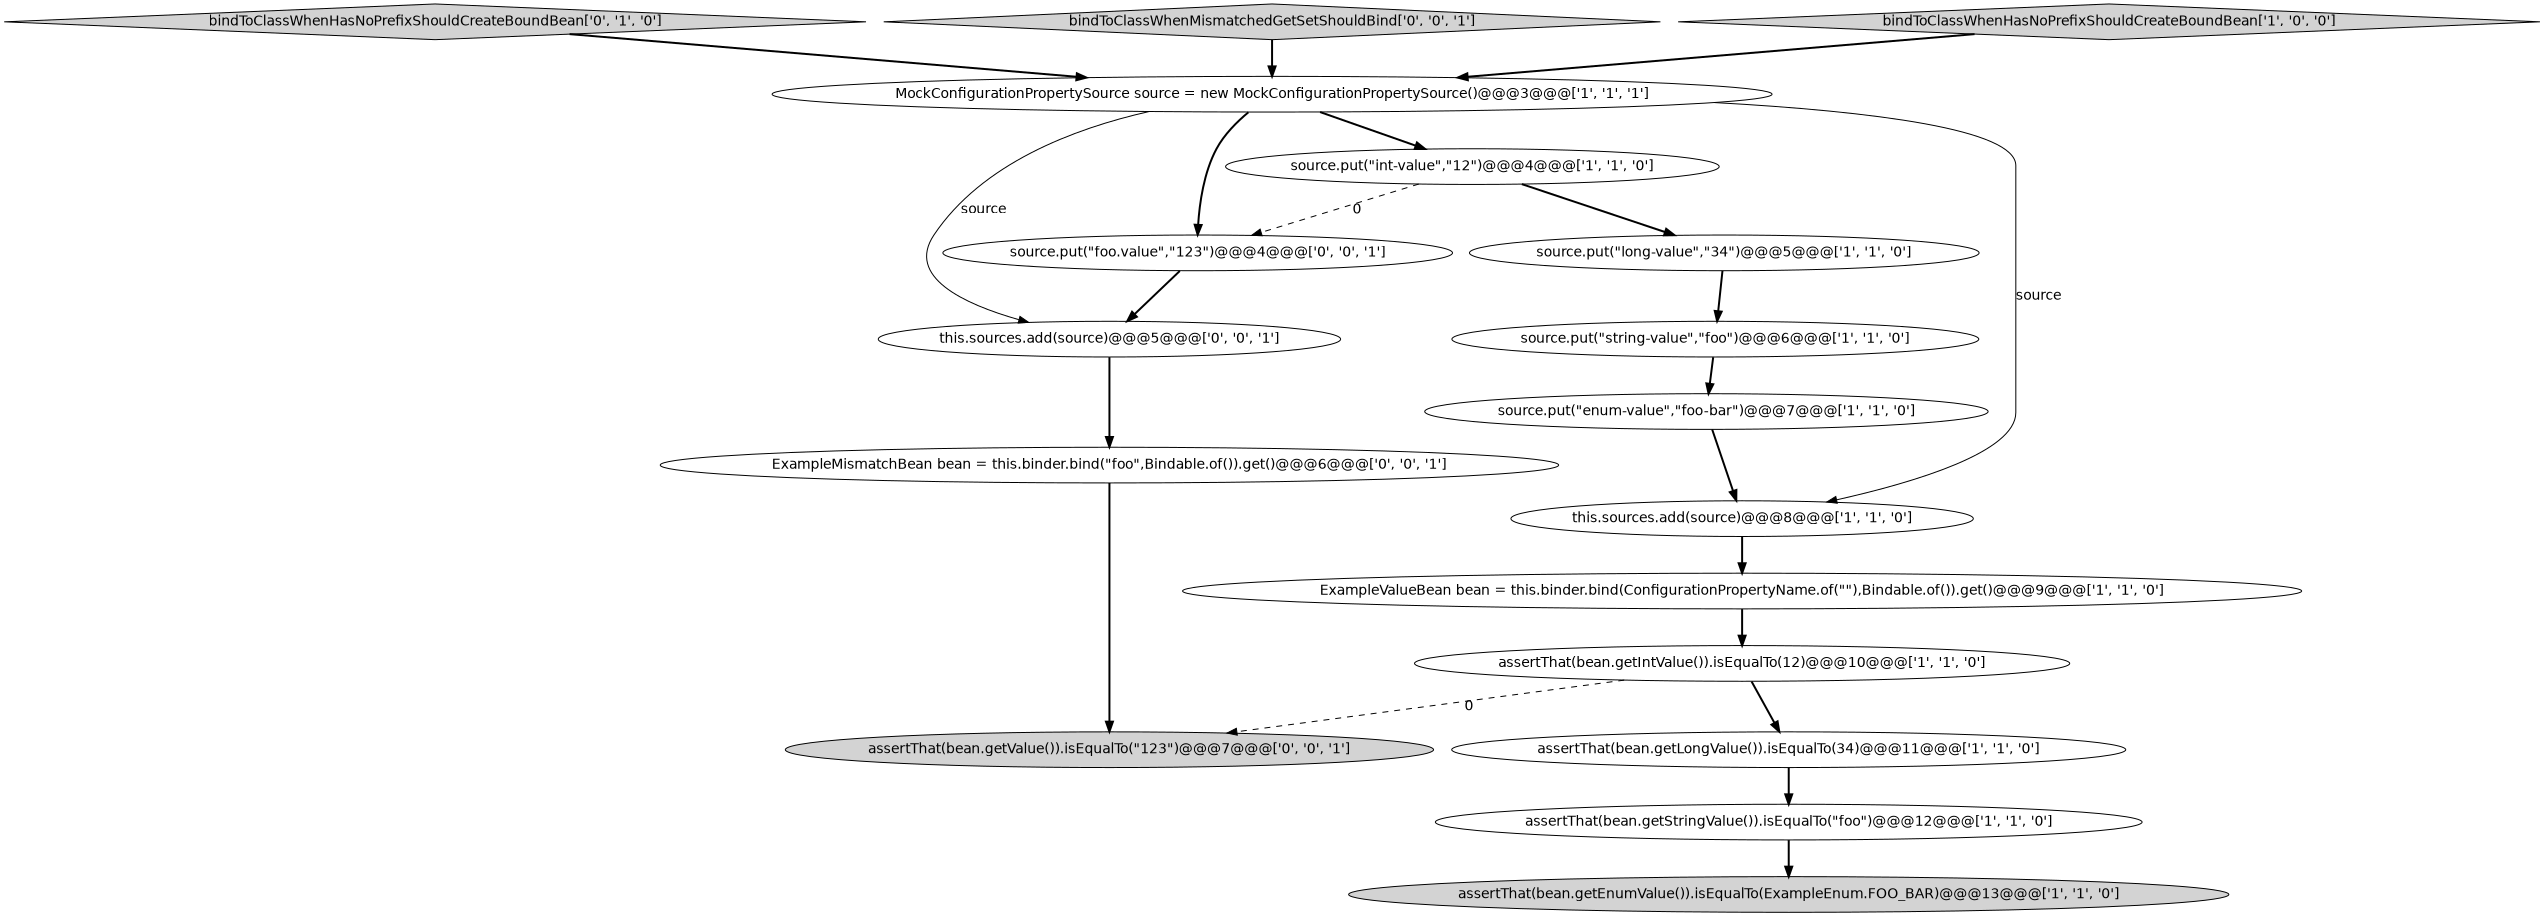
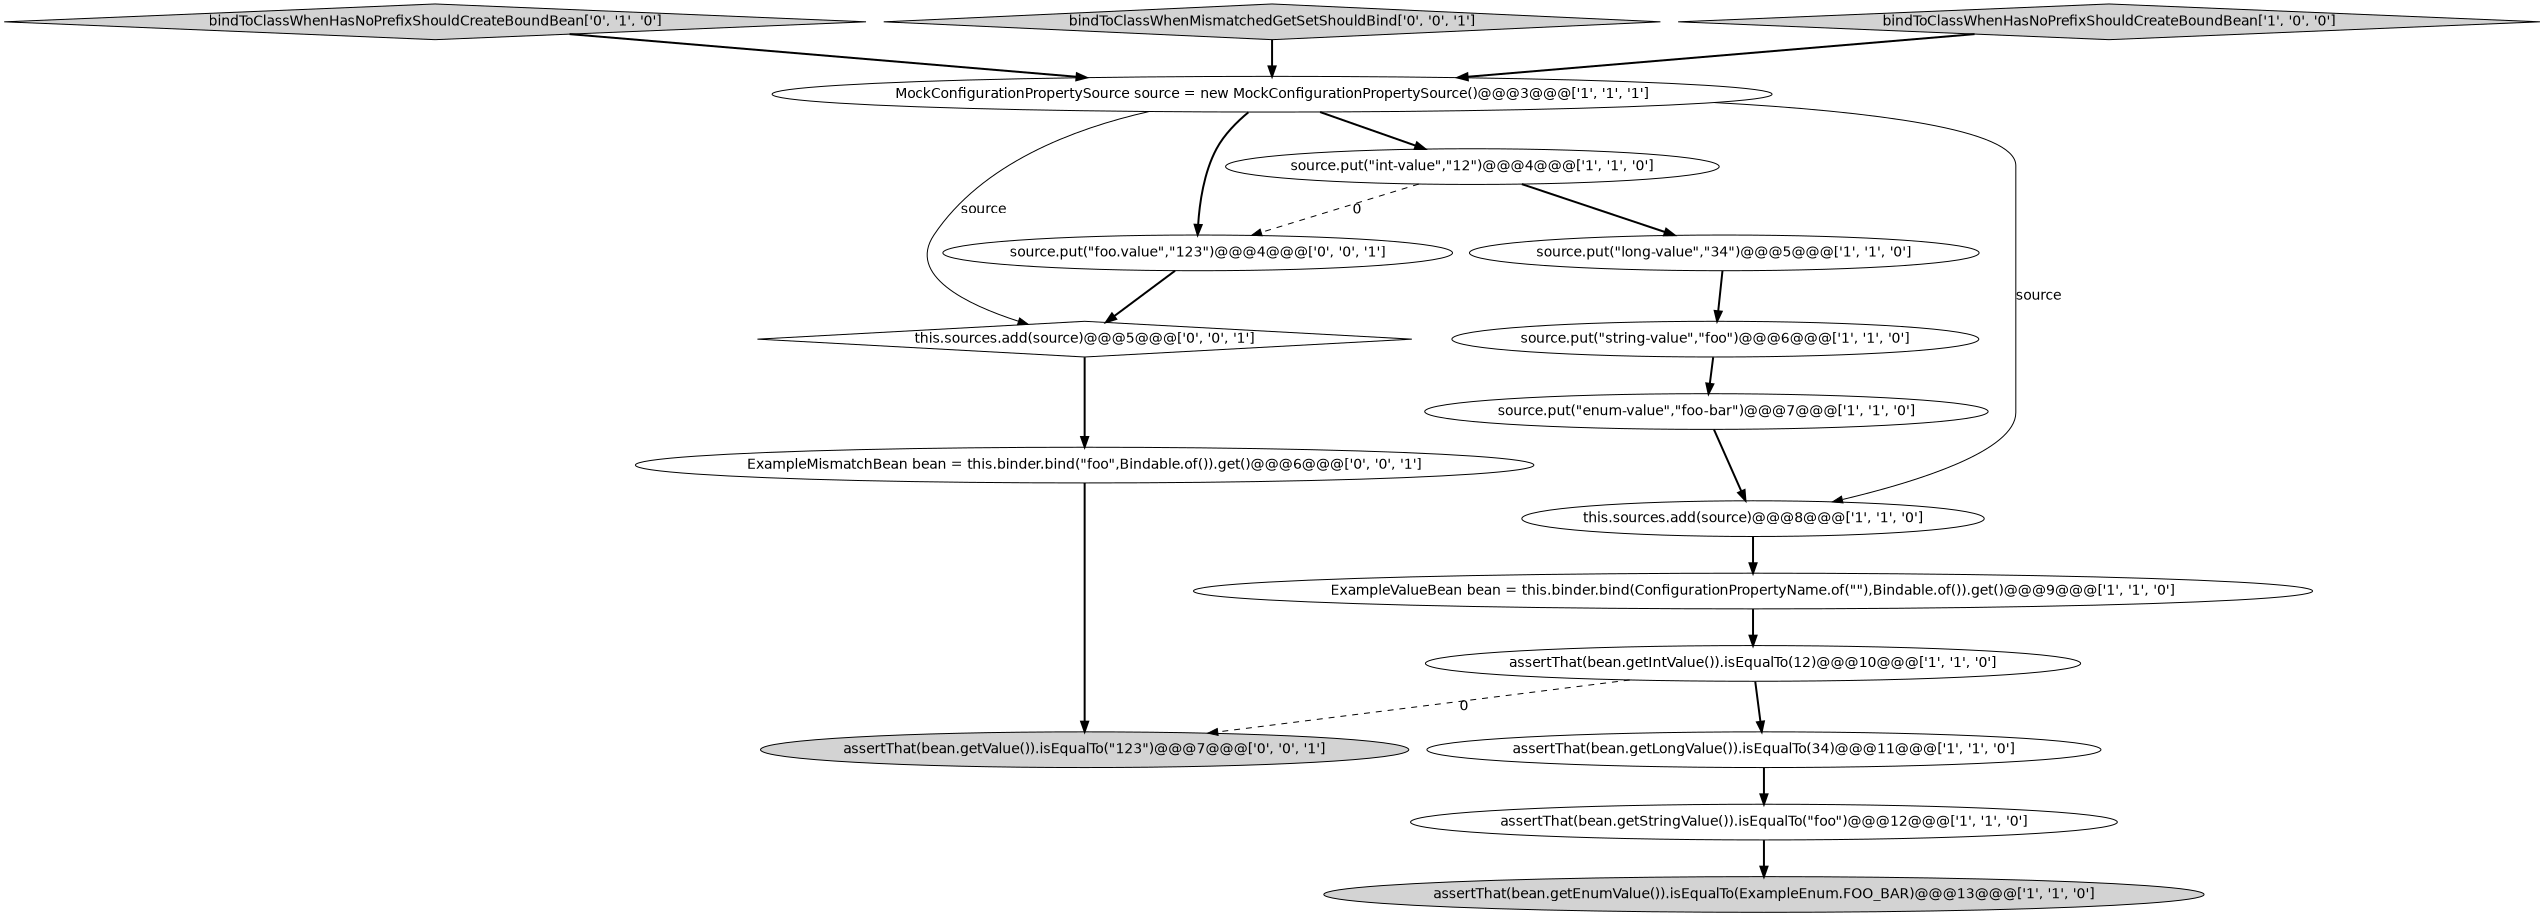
node "this.sources.add(source)@@@5@@@['0', '0', '1']": shape ellipse -> diamond
